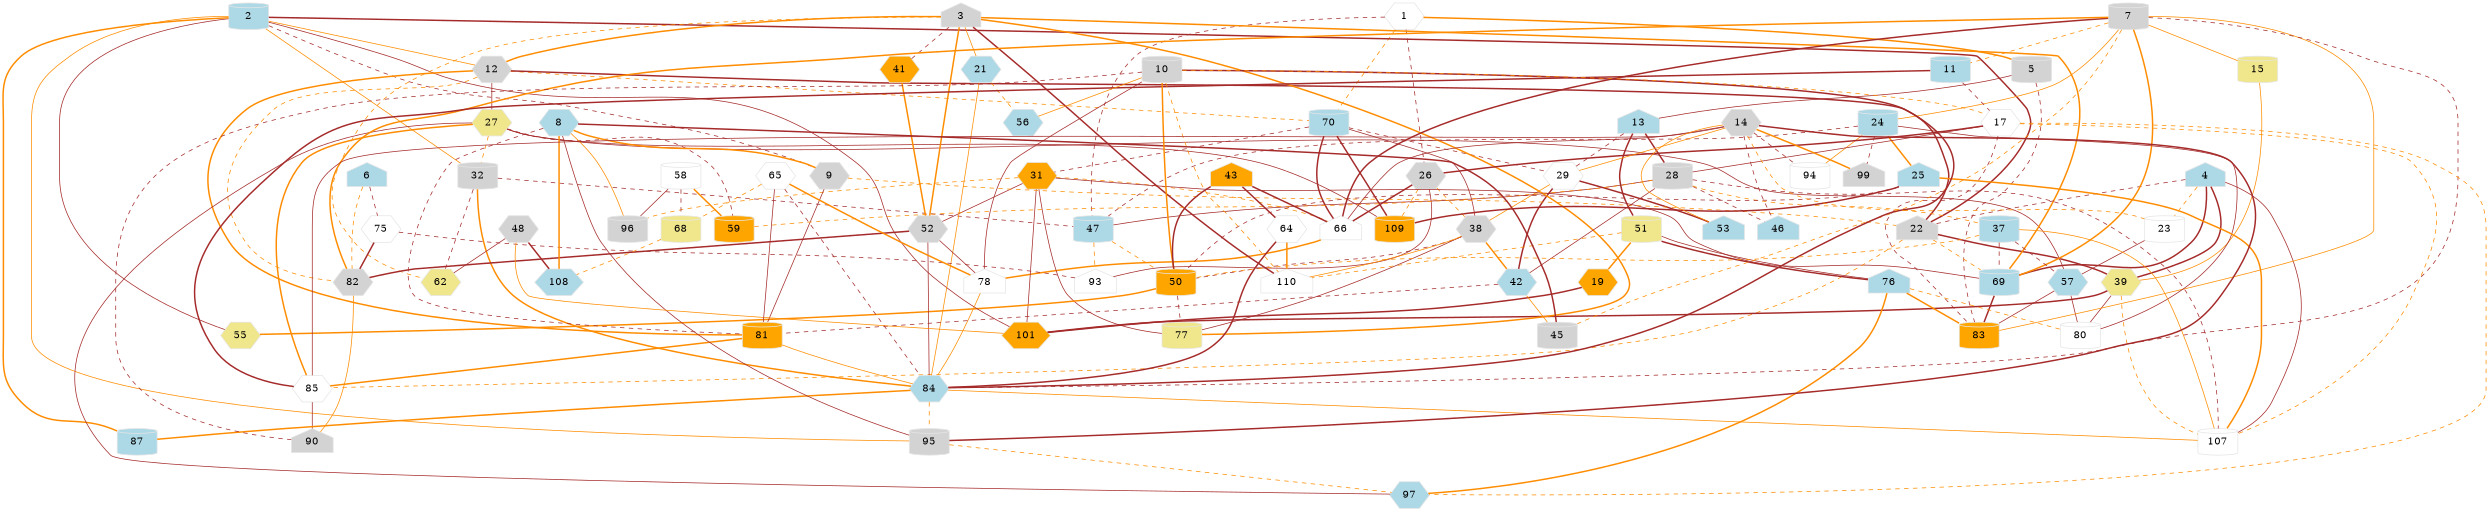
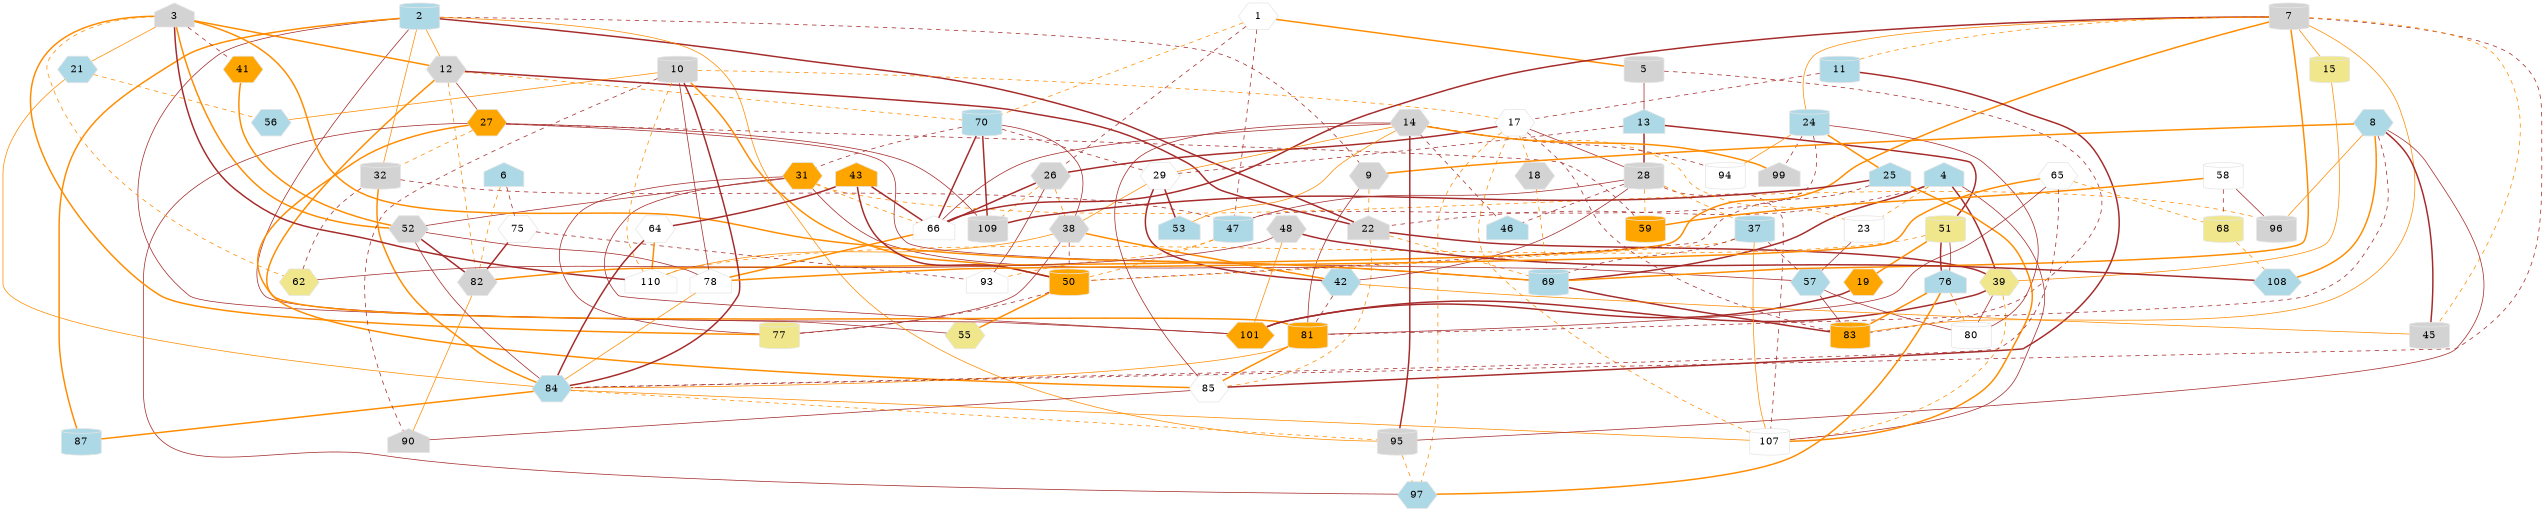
node "27": fillcolor khaki -> orange
node "18": added
node "109": fillcolor orange -> lightgrey
